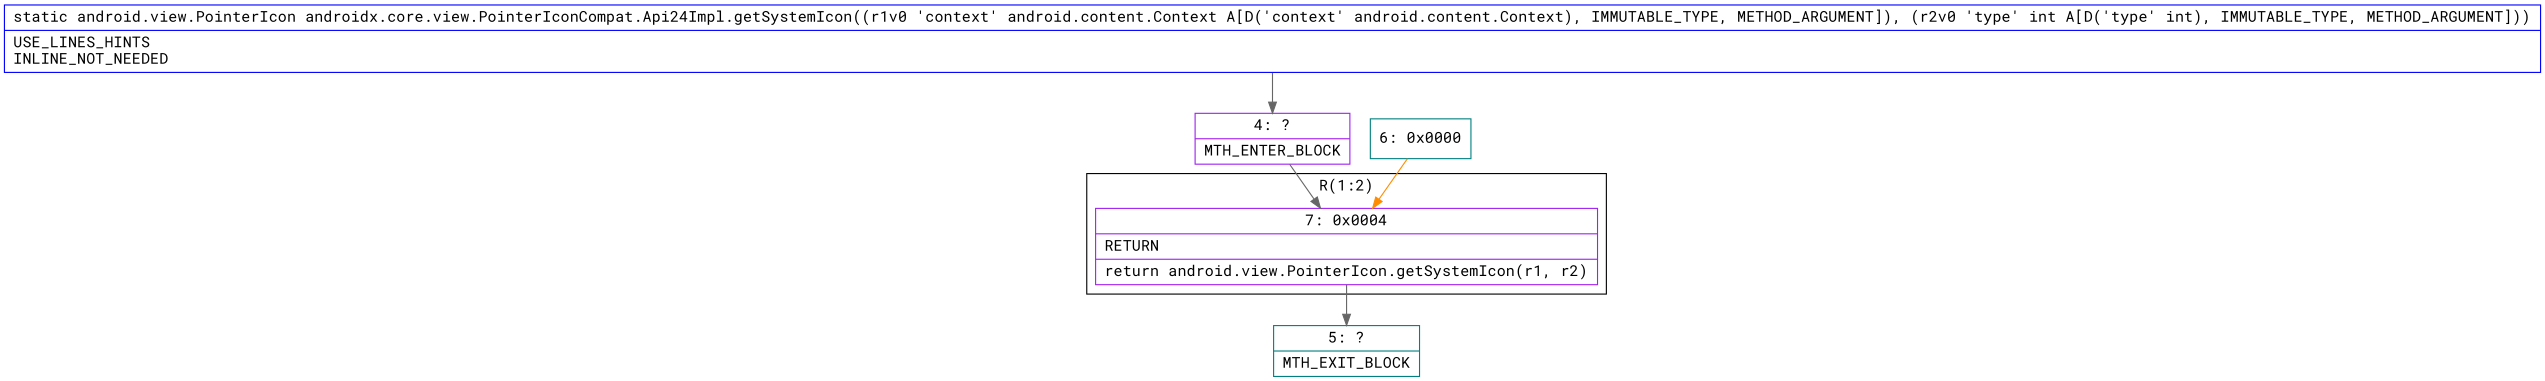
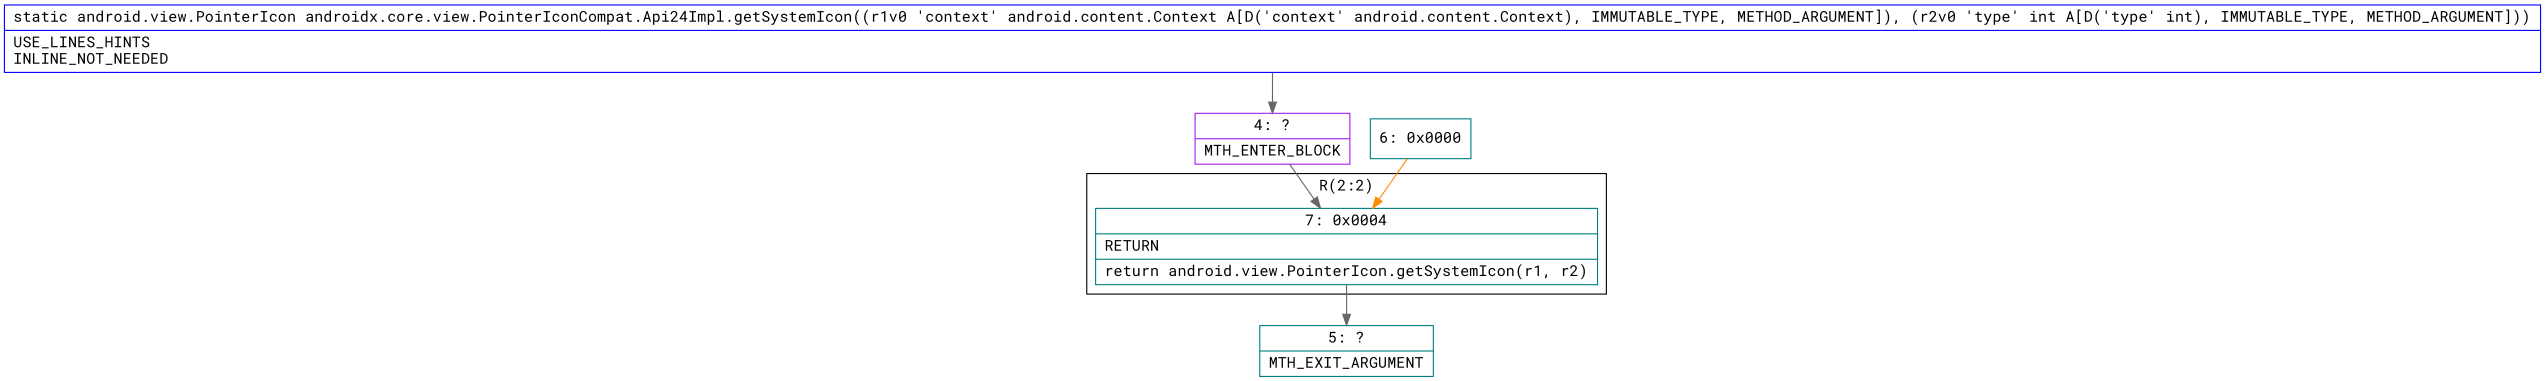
cluster "R(1:2)": label "R(1:2)" -> "R(2:2)"
node "7: 0x0004": color purple -> teal
node "5: ?": text "MTH_EXIT_BLOCK" -> "MTH_EXIT_ARGUMENT"
